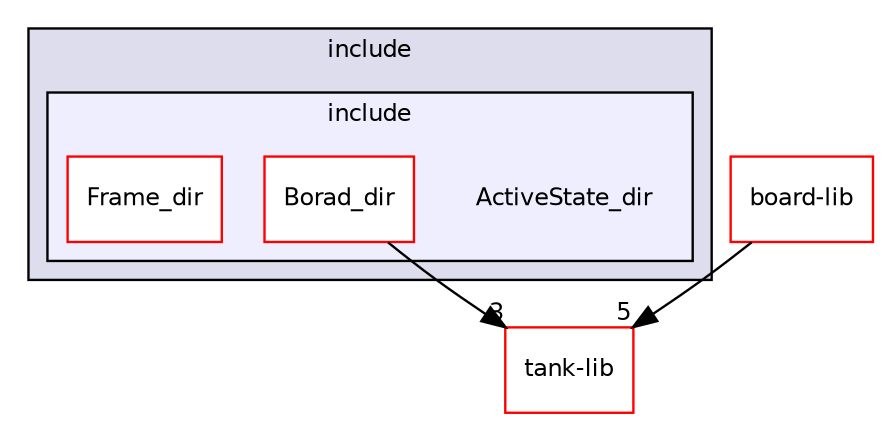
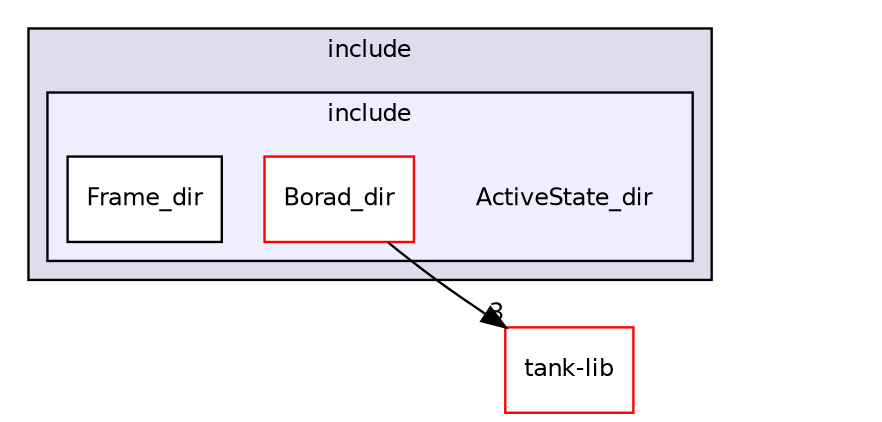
node "Frame_dir": color red -> black
node "board-lib": removed
